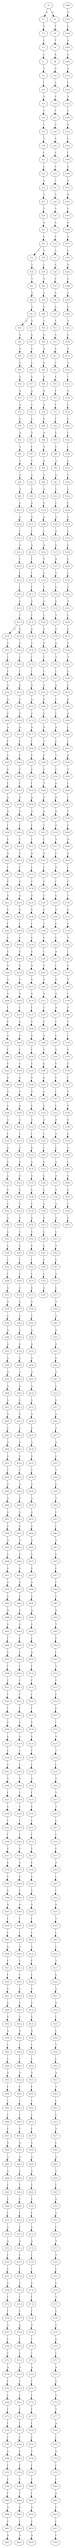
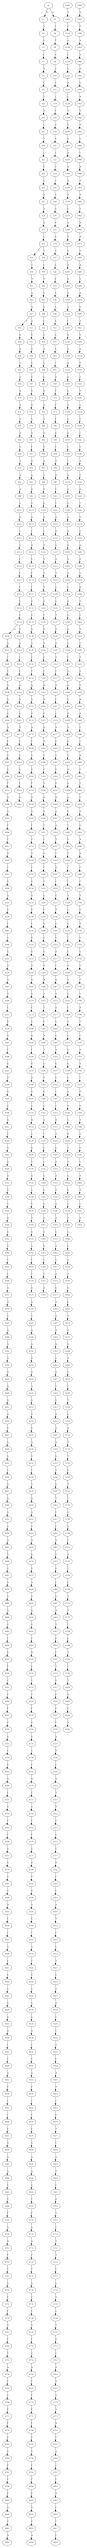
edge "S199" -> "S204": removed, label "A"
